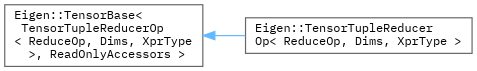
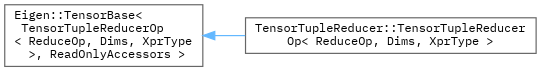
node "Eigen::TensorTupleReducer Op< ReduceOp, Dims, XprType >": label "Eigen::TensorTupleReducer Op< ReduceOp, Dims, XprType >" -> "TensorTupleReducer::TensorTupleReducer Op< ReduceOp, Dims, XprType >"
